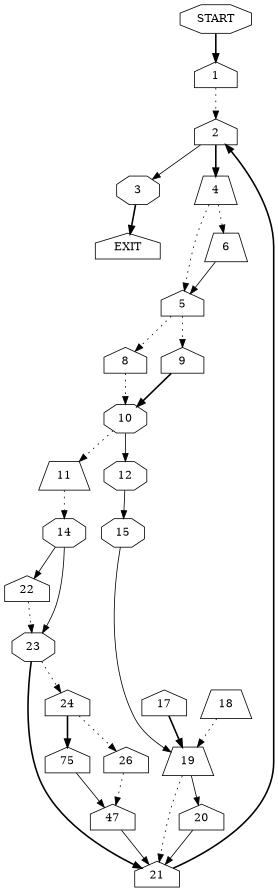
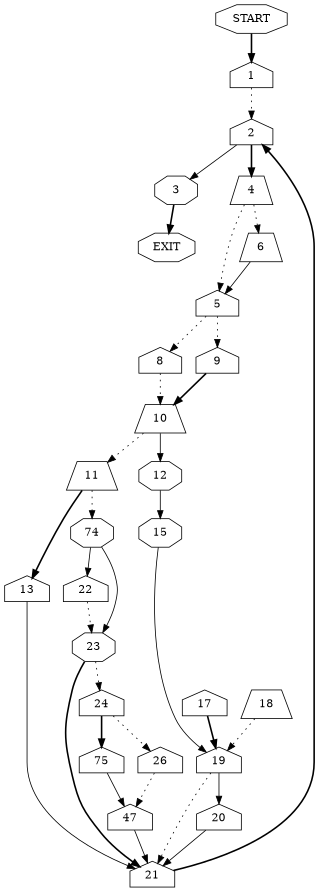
node "EXIT": shape house -> octagon
node "10": shape octagon -> trapezium
node "14": label "14" -> "74"
node "13": added
node "19": shape trapezium -> house
